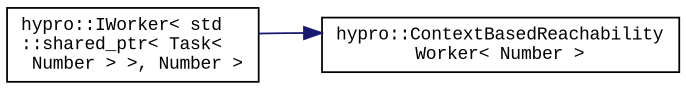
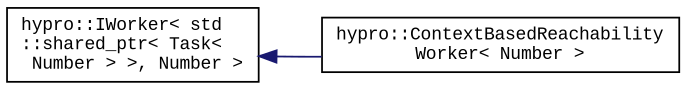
edge "hypro::IWorker< std ::shared_ptr< Task< Number > >, Number >" -> "hypro::ContextBasedReachability Worker< Number >": reversed
